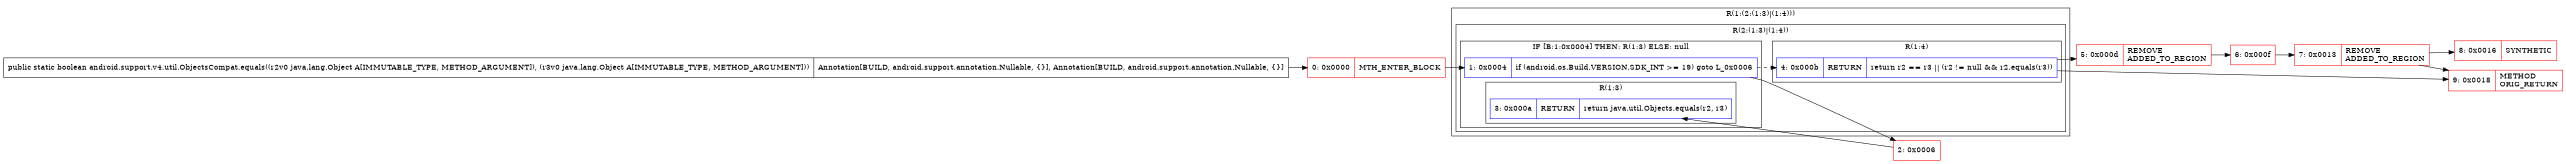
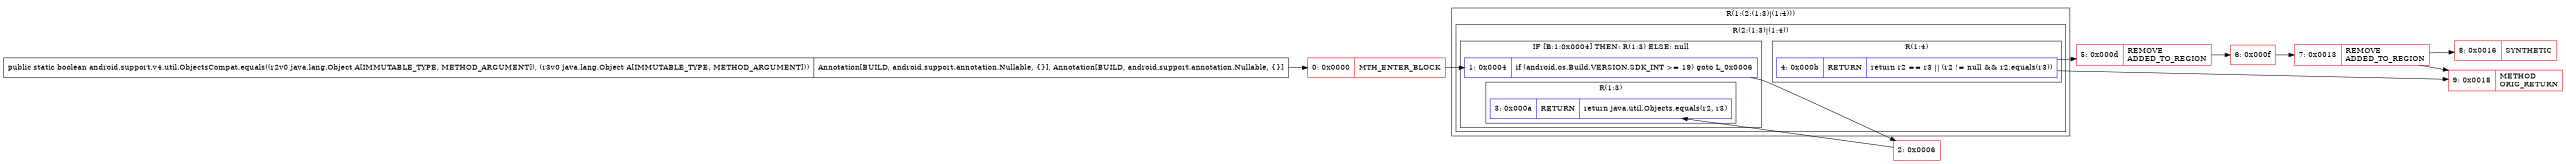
edge "1: 0x0004" -> "4: 0x000b": removed
